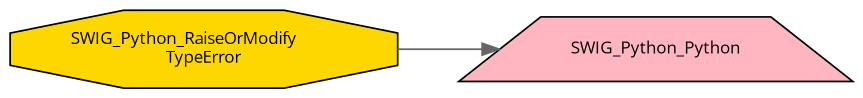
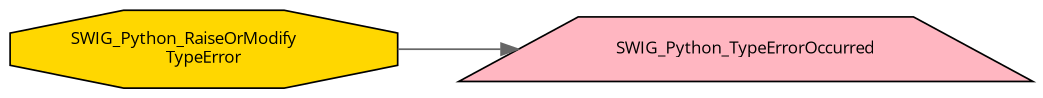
node "SWIG_Python_Python": label "SWIG_Python_Python" -> "SWIG_Python_TypeErrorOccurred"
